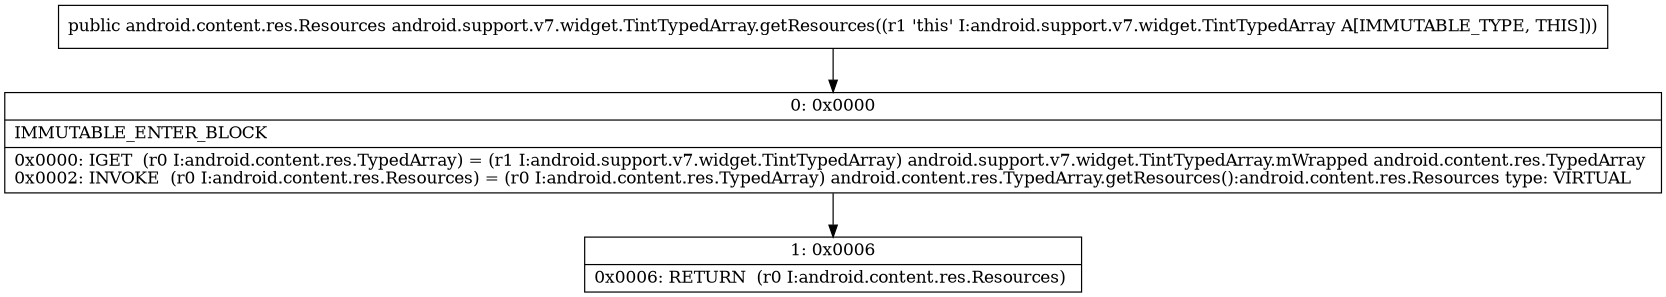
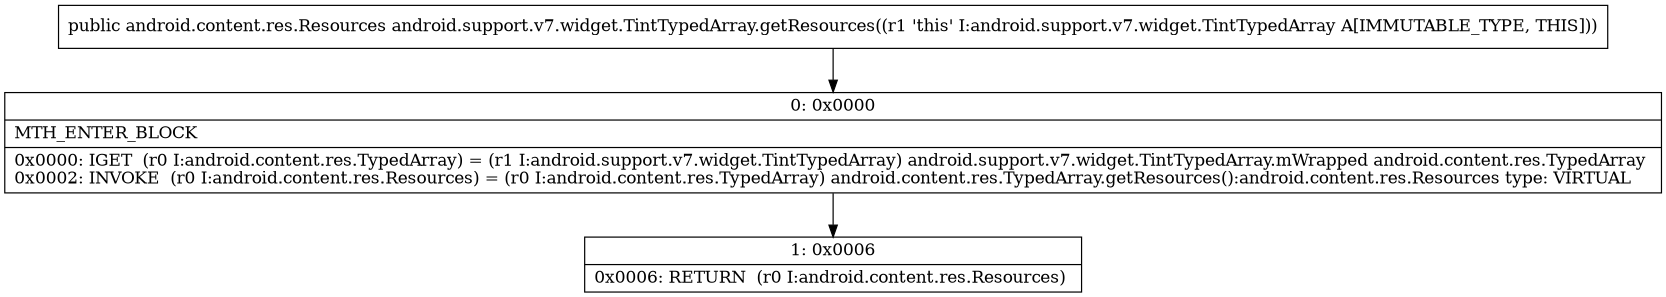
node "0: 0x0000": text "IMMUTABLE_ENTER_BLOCK" -> "MTH_ENTER_BLOCK"
